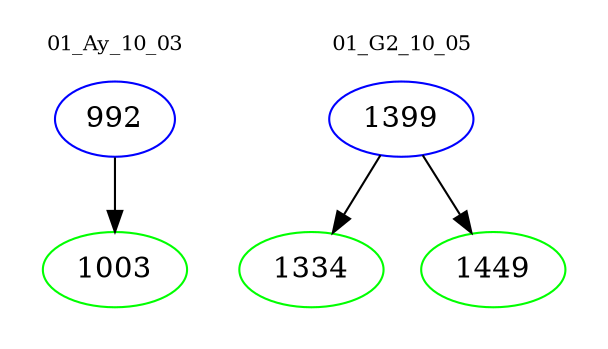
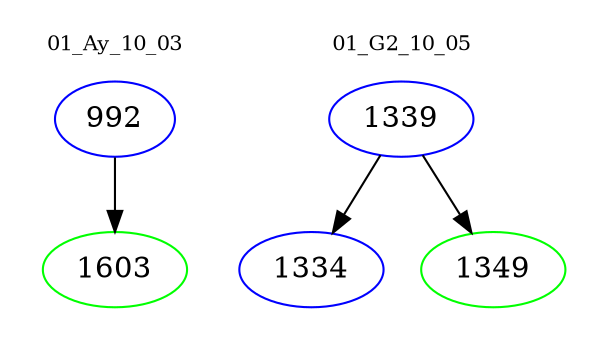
node "1399": label "1399" -> "1339"
node "1003": label "1003" -> "1603"
node "1334": color green -> blue
node "1449": label "1449" -> "1349"
